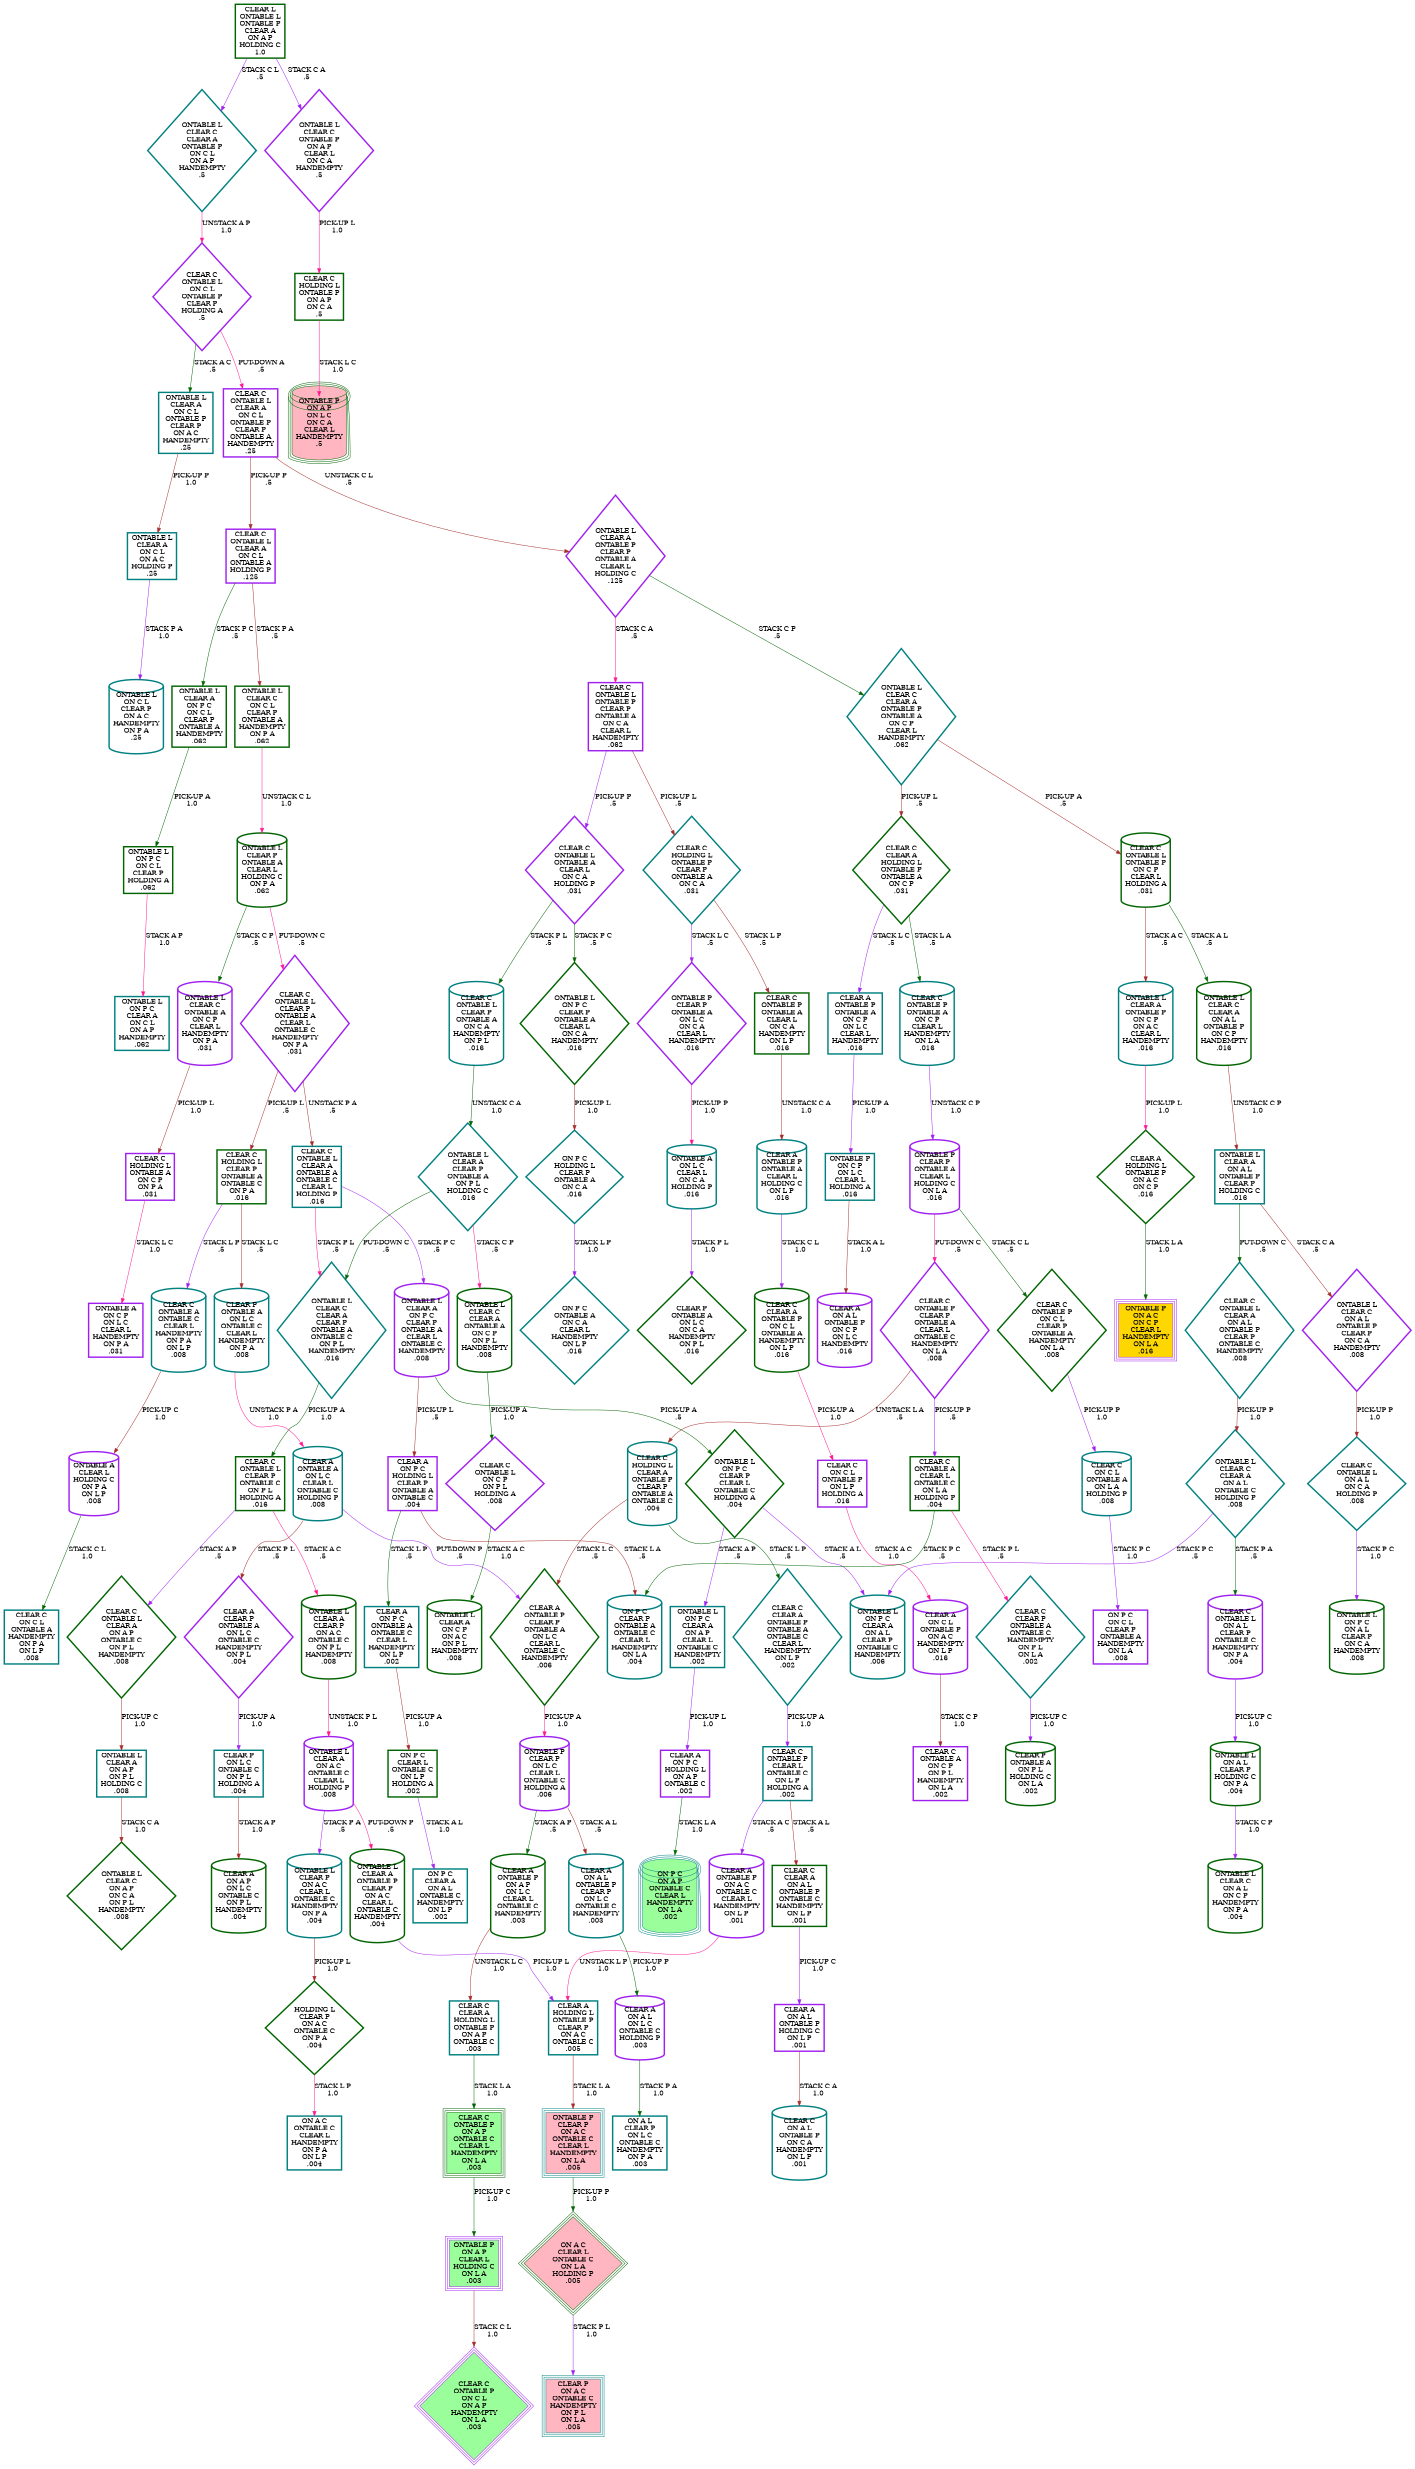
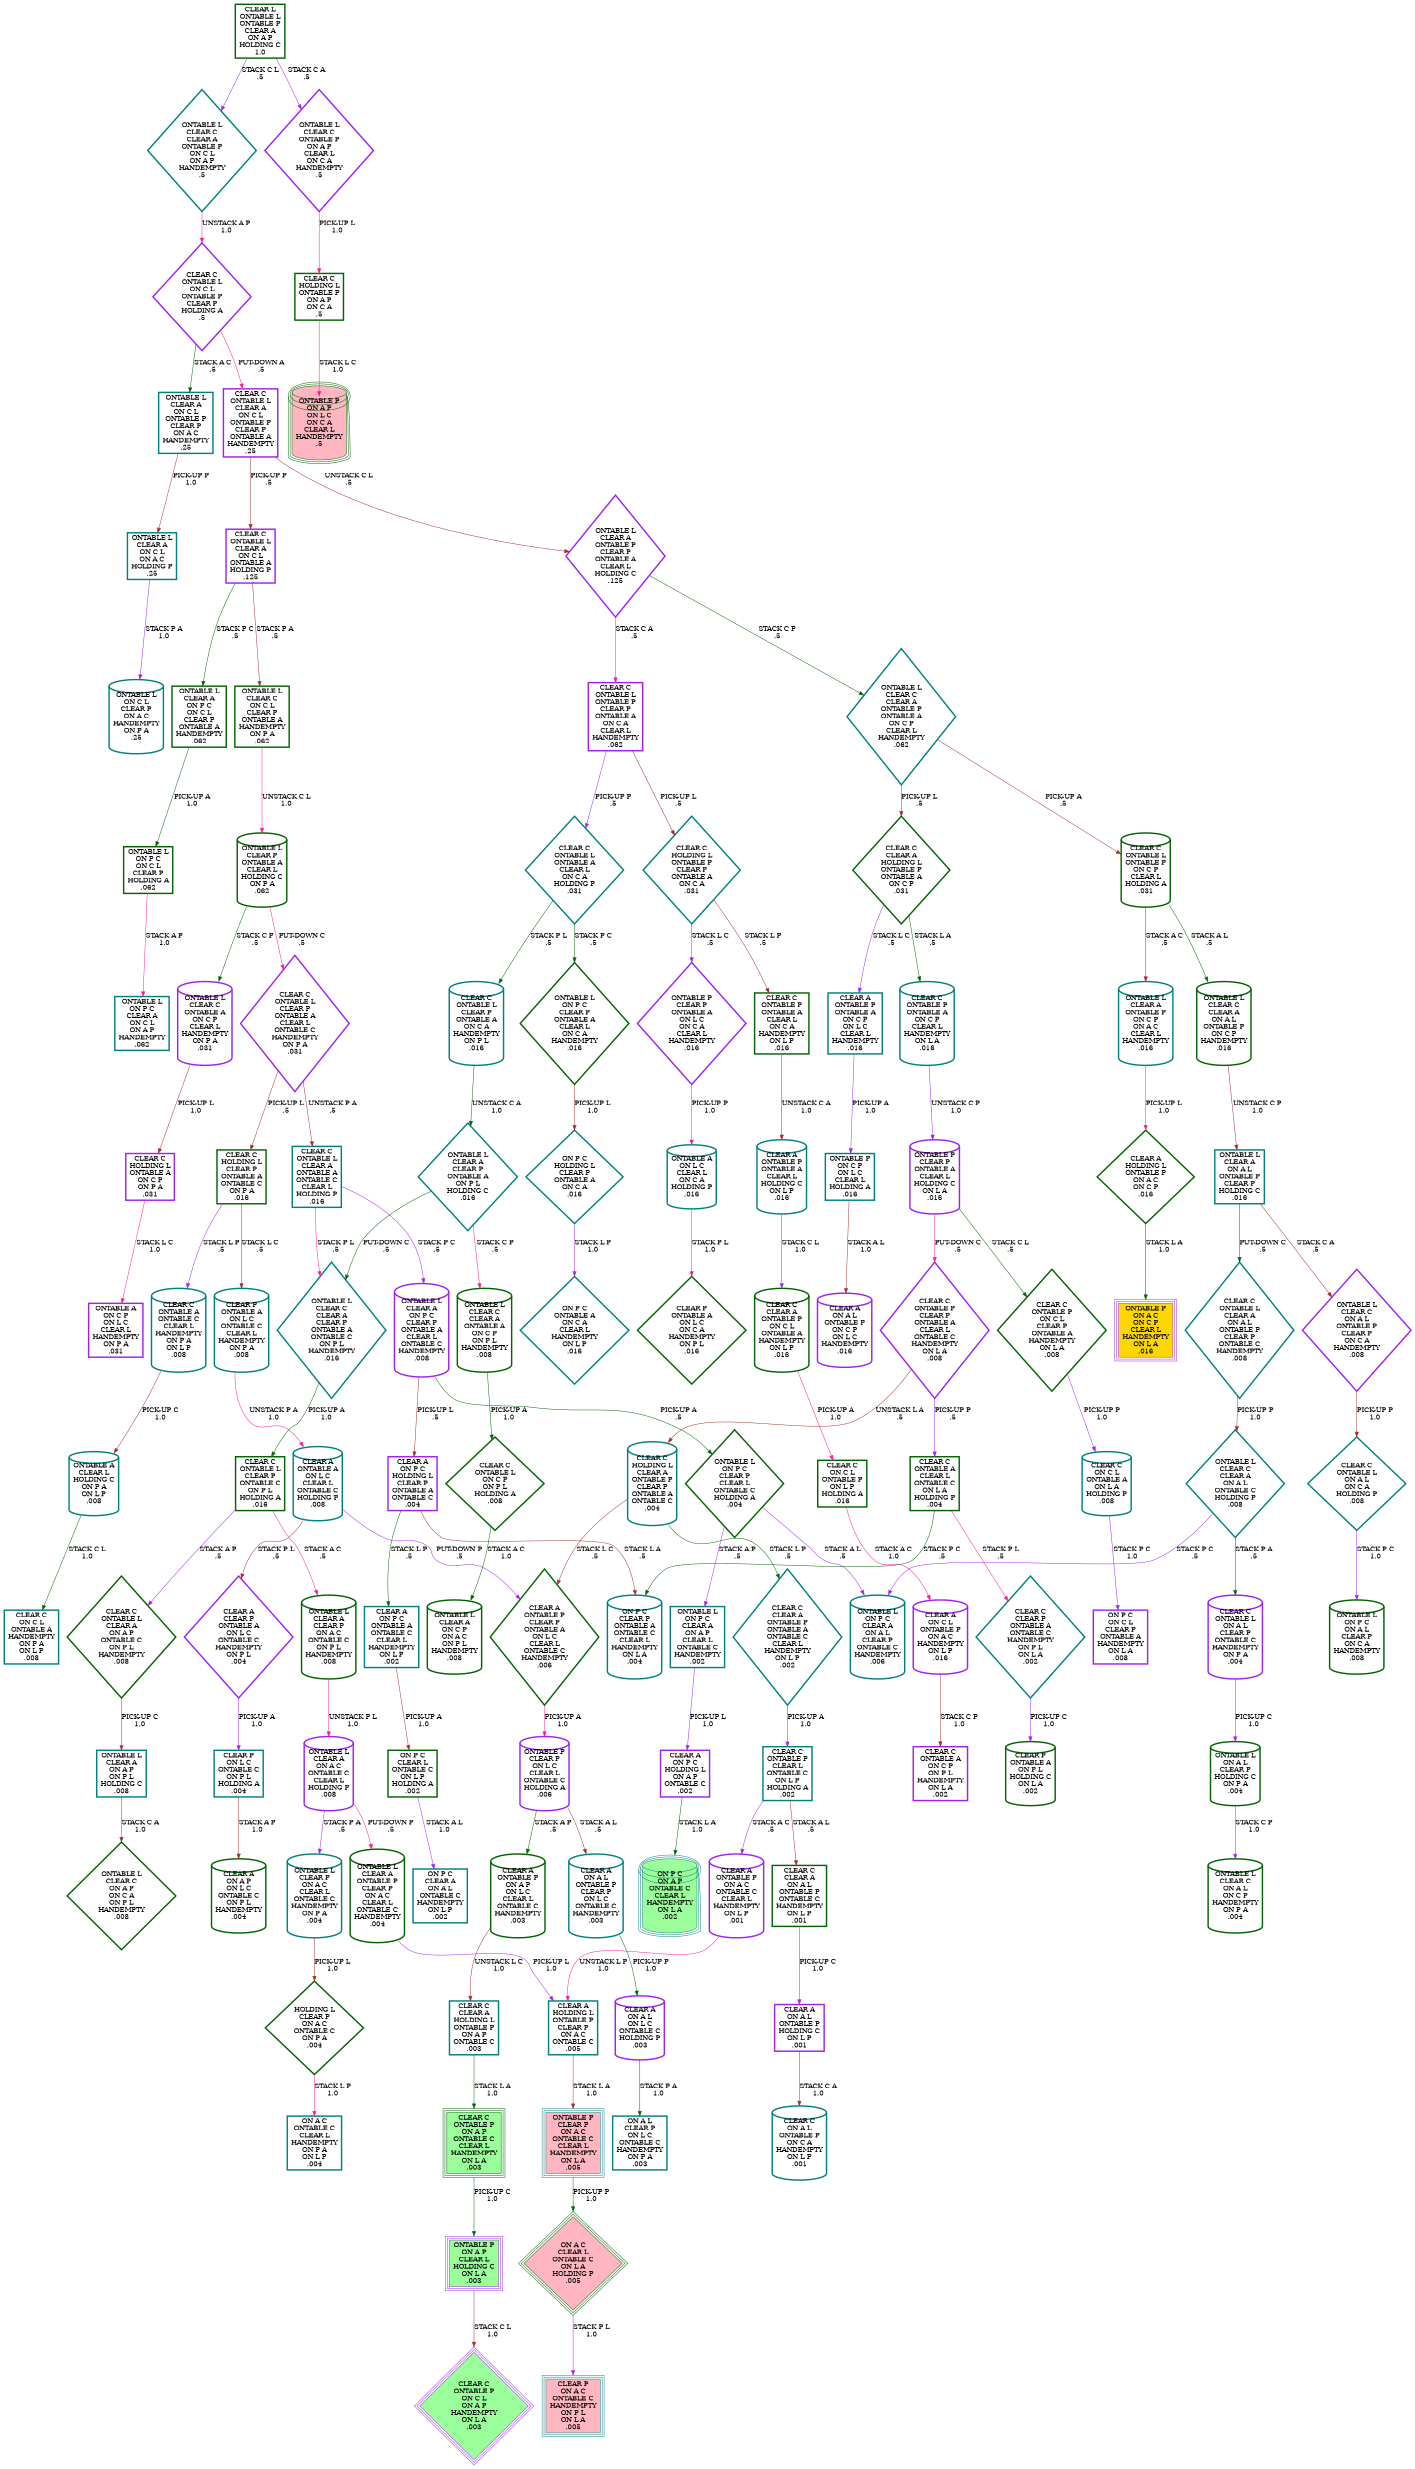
node "CLEAR C ONTABLE L ONTABLE A CLEAR L ON C A HOLDING P .031": color purple -> teal
edge "ONTABLE A ON L C CLEAR L ON C A HOLDING P .016" -> "CLEAR P ONTABLE A ON L C ON C A HANDEMPTY ON P L .016": color purple -> deeppink
node "ONTABLE A CLEAR L HOLDING C ON P A ON L P .008": color purple -> teal
node "CLEAR C ONTABLE L ON C P ON P L HOLDING A .008": color purple -> darkgreen
node "CLEAR C ON C L ONTABLE P ON L P HOLDING A .016": color purple -> darkgreen
